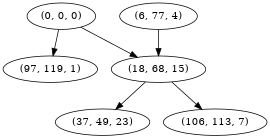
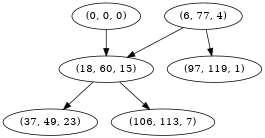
edge "(0, 0, 0)" -> "(97, 119, 1)": now "(6, 77, 4)" -> "(97, 119, 1)"
node "(18, 68, 15)": label "(18, 68, 15)" -> "(18, 60, 15)"
